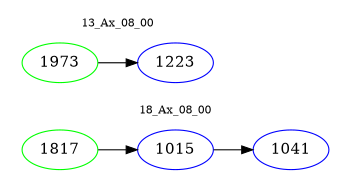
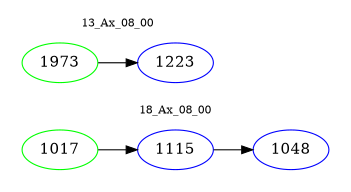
node "1817": label "1817" -> "1017"
node "1015": label "1015" -> "1115"
node "1041": label "1041" -> "1048"
